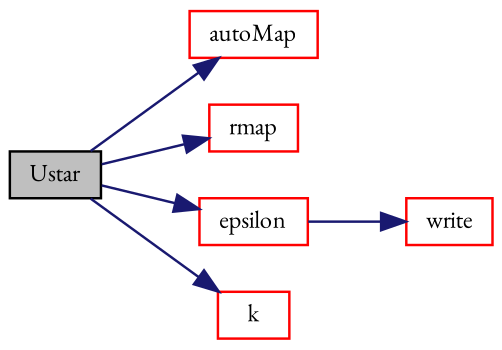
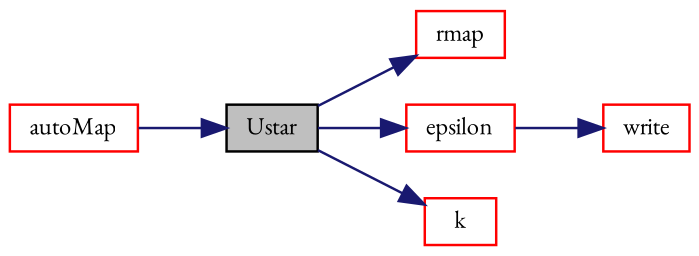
edge "Ustar" -> "autoMap": reversed
